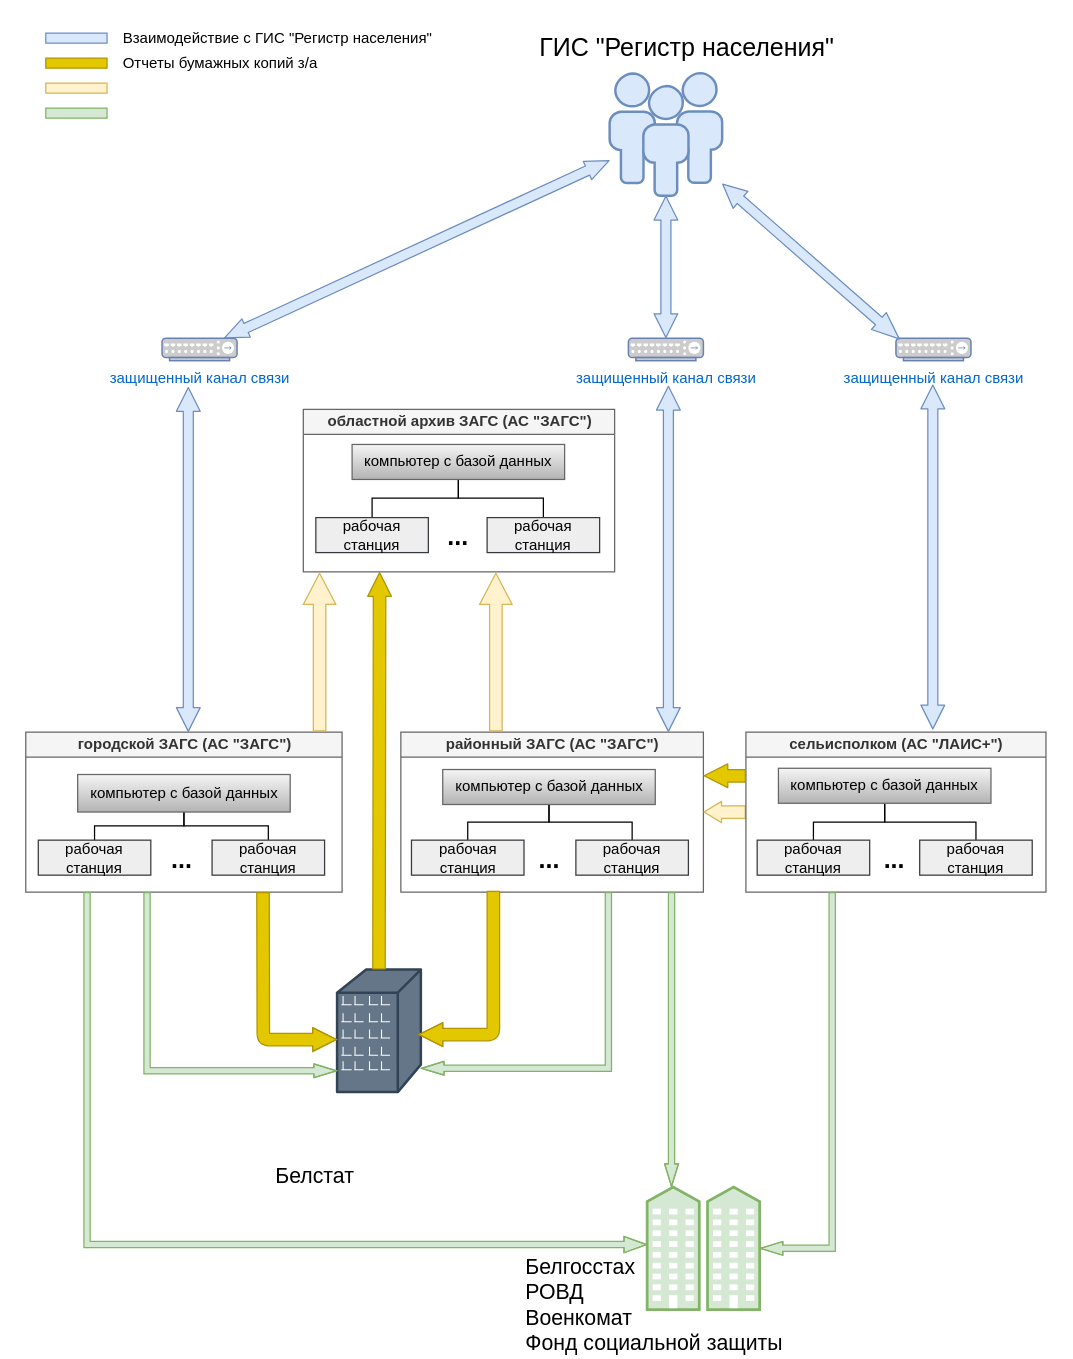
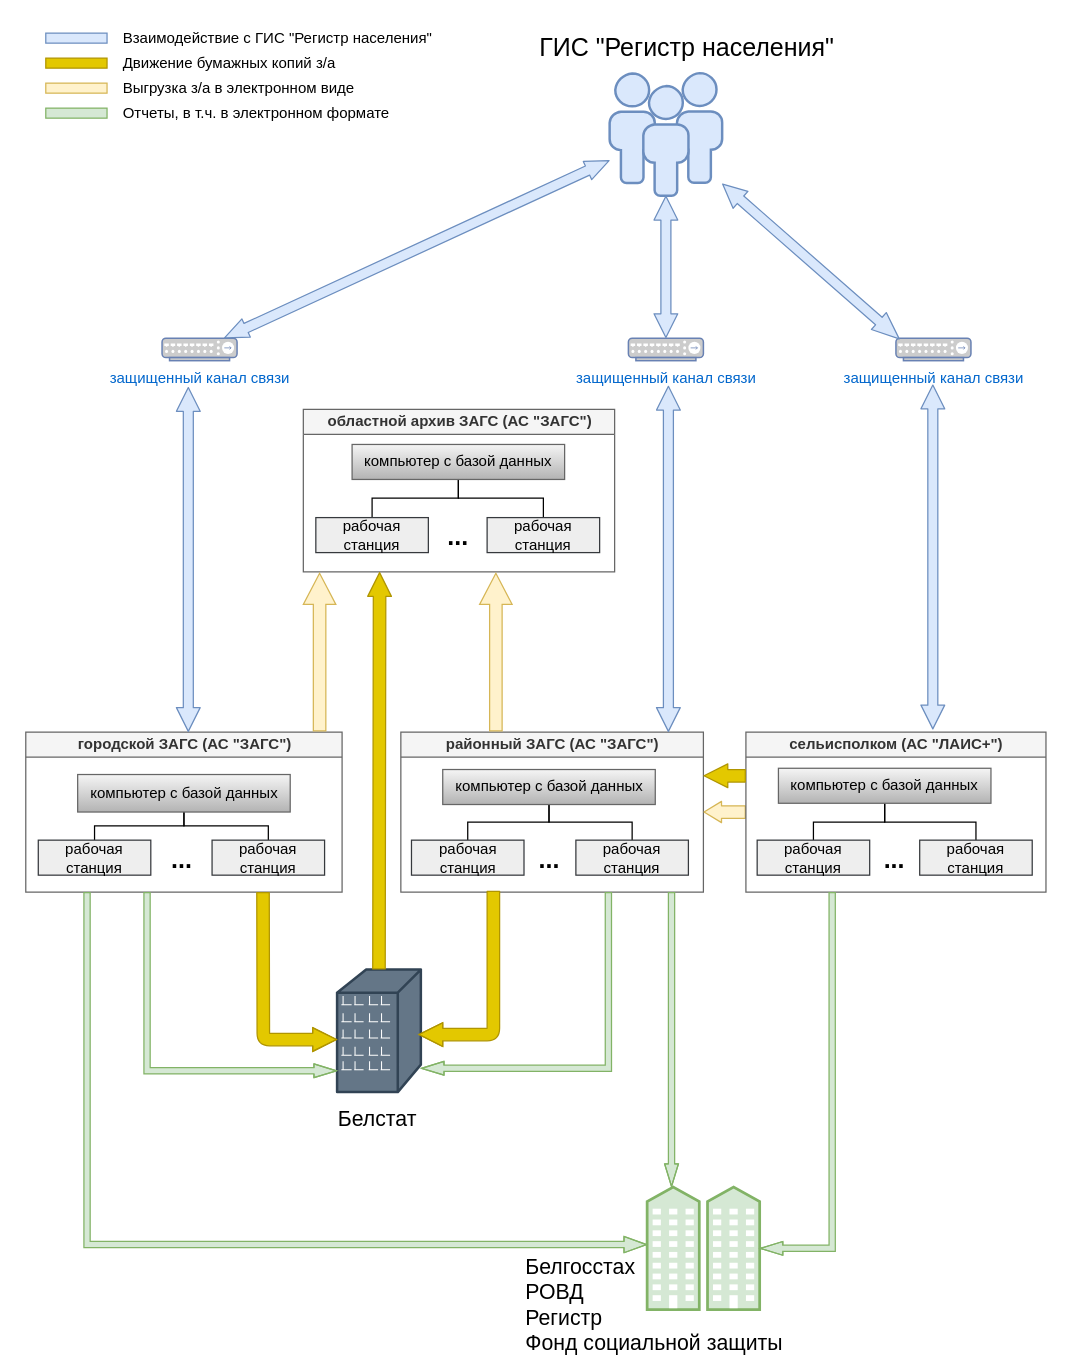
node "Отчеты бумажных копий з/а": label "Отчеты бумажных копий з/а" -> "Движение бумажных копий з/а"
node "Выгрузка з/а в электронном виде": added
node "Отчеты, в т.ч. в электронном формате": added
node "Белстат": moved (322, 1176) -> (384, 1120)
node "Белгосстах РОВД Военкомат Фонд социальной защиты": label "Белгосстах РОВД Военкомат Фонд социальной защиты" -> "Белгосстах РОВД Регистр Фонд социальной защиты"
